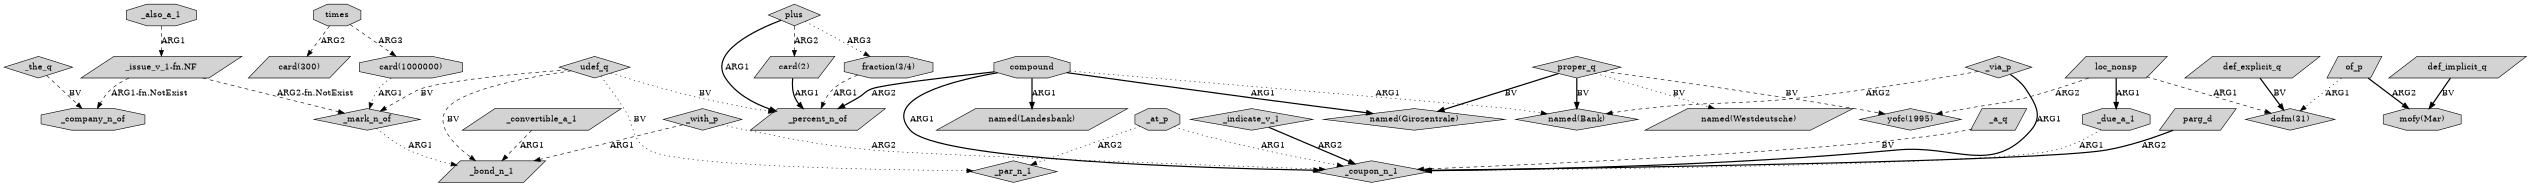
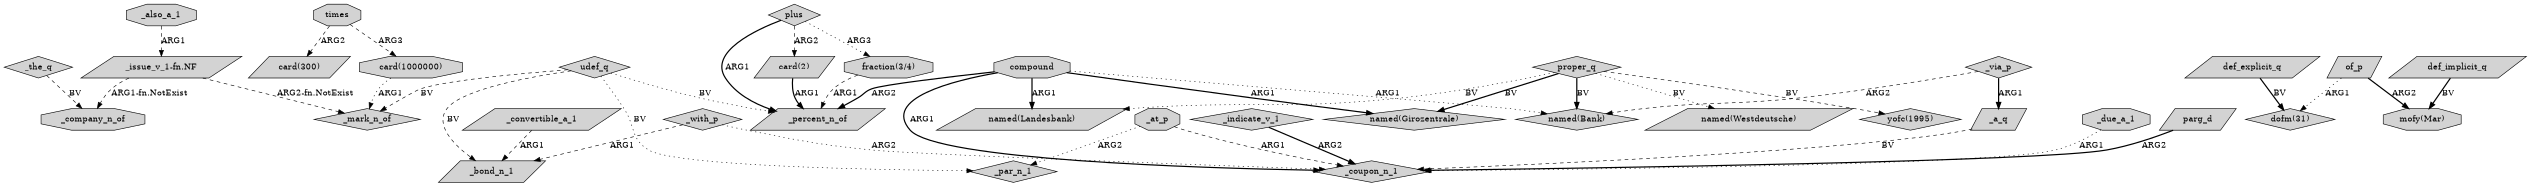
node "loc_nonsp": removed
edge "proper_q" -> "named(Landesbank)": added, label "BV"
edge "_at_p" -> "_coupon_n_1": style dotted -> dashed
edge "_mark_n_of" -> "_bond_n_1": removed, label "ARG1"
edge "_via_p" -> "_coupon_n_1": now "_via_p" -> "_a_q"
